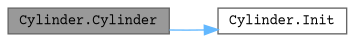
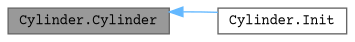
edge "Cylinder.Cylinder" -> "Cylinder.Init": reversed
